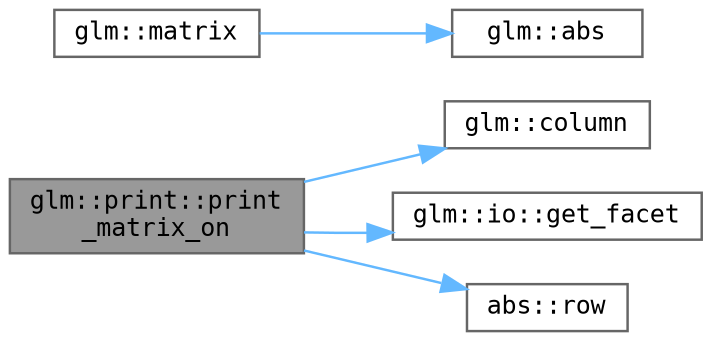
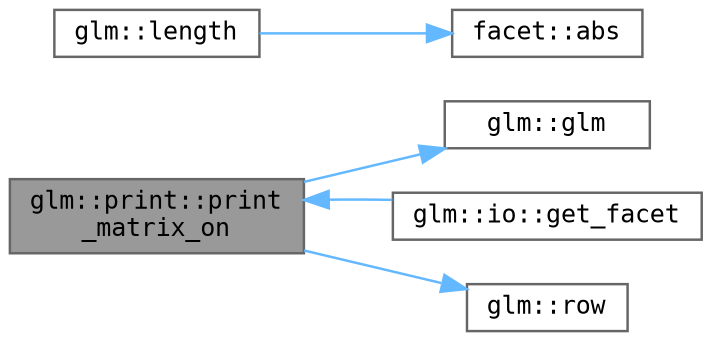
node "glm::matrix": label "glm::matrix" -> "glm::length"
node "glm::abs": label "glm::abs" -> "facet::abs"
node "glm::column": label "glm::column" -> "glm::glm"
edge "glm::print::print _matrix_on" -> "glm::io::get_facet": reversed
node "abs::row": label "abs::row" -> "glm::row"
